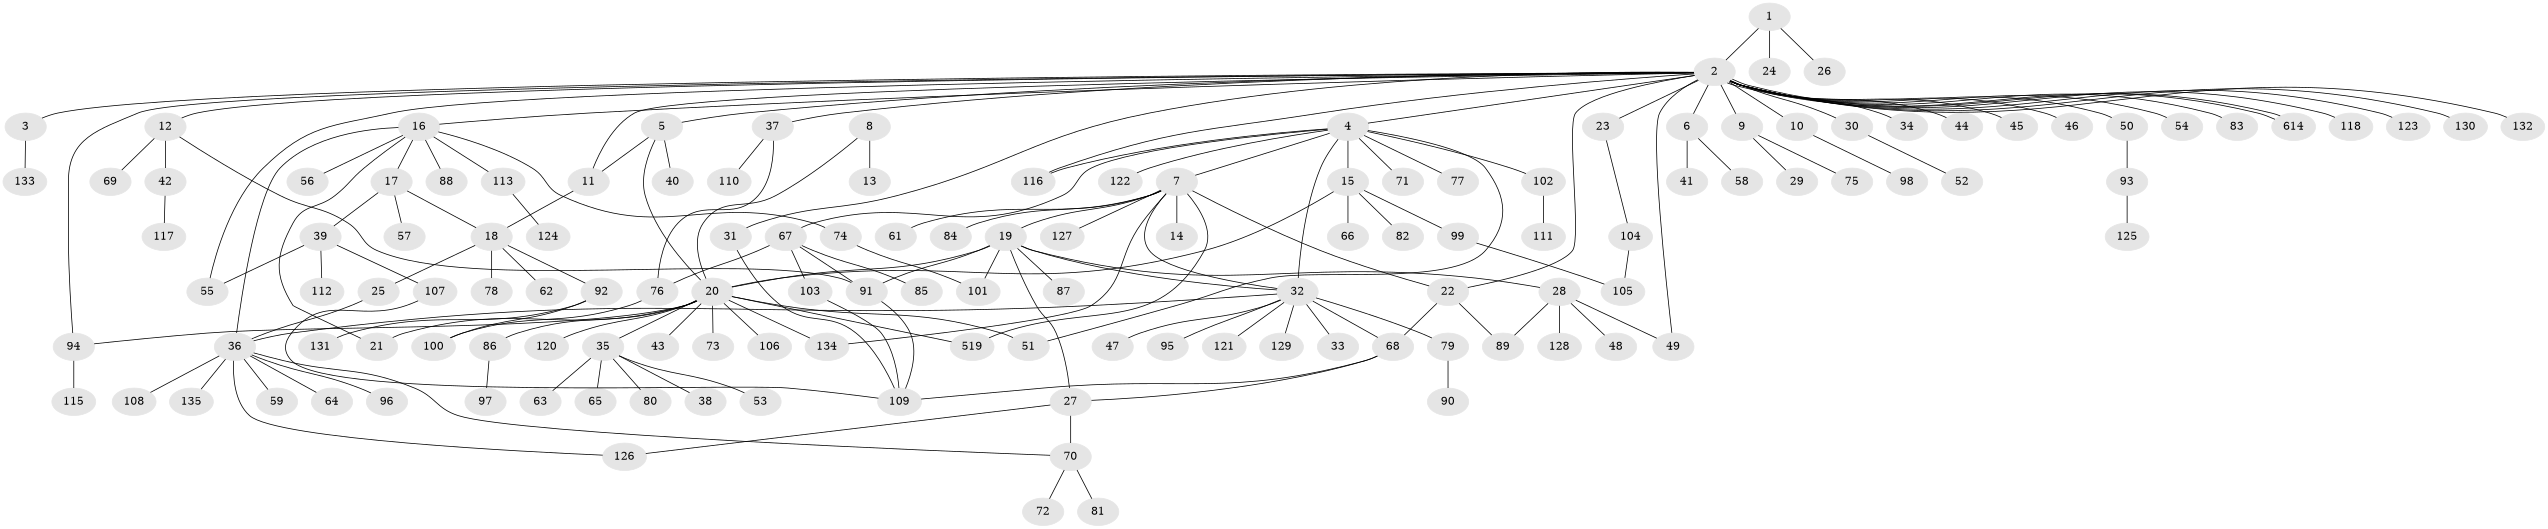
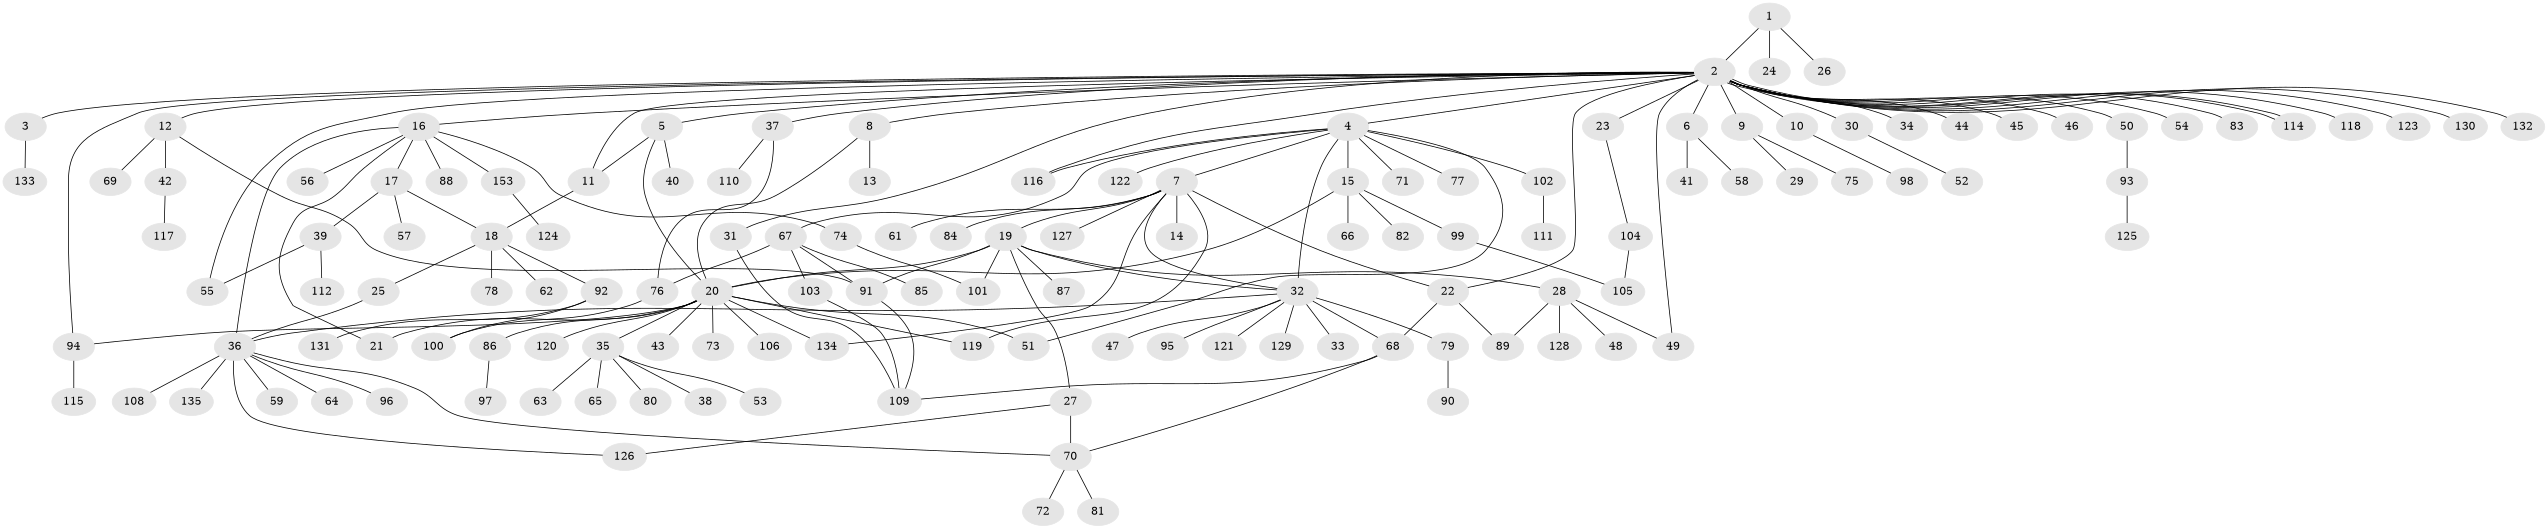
edge "2" -- "8": added
node "614": label "614" -> "114"
node "113": label "113" -> "153"
node "107": removed
node "519": label "519" -> "119"
edge "68" -- "27": now "68" -- "70"
